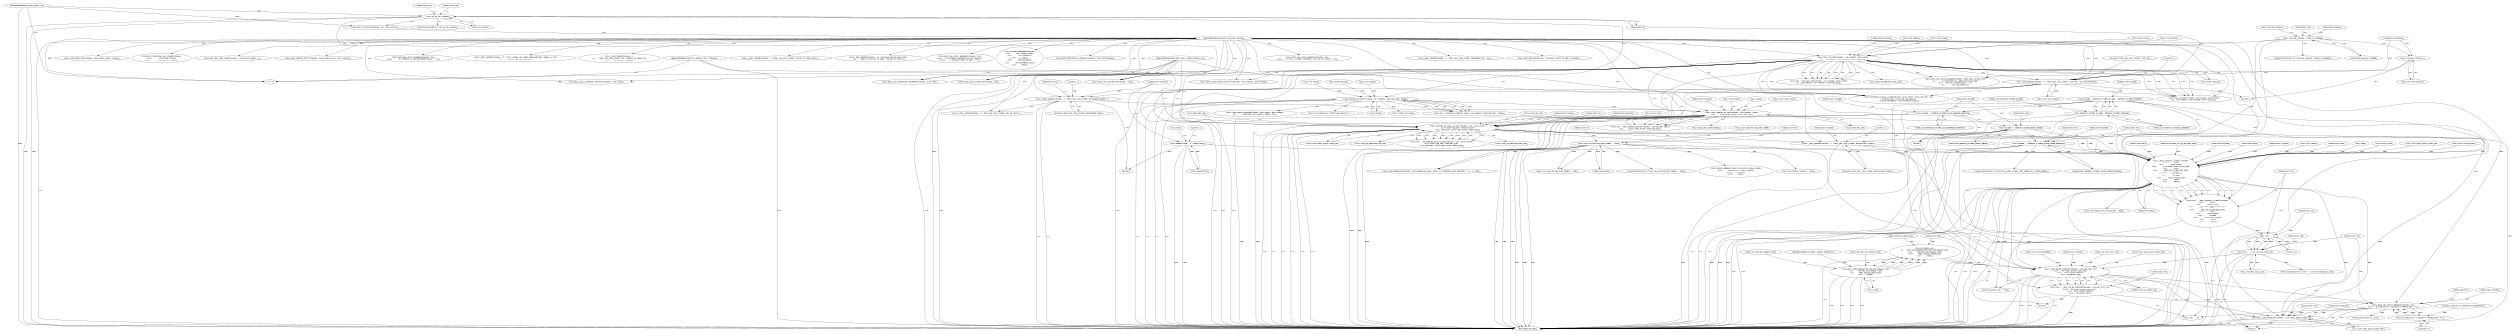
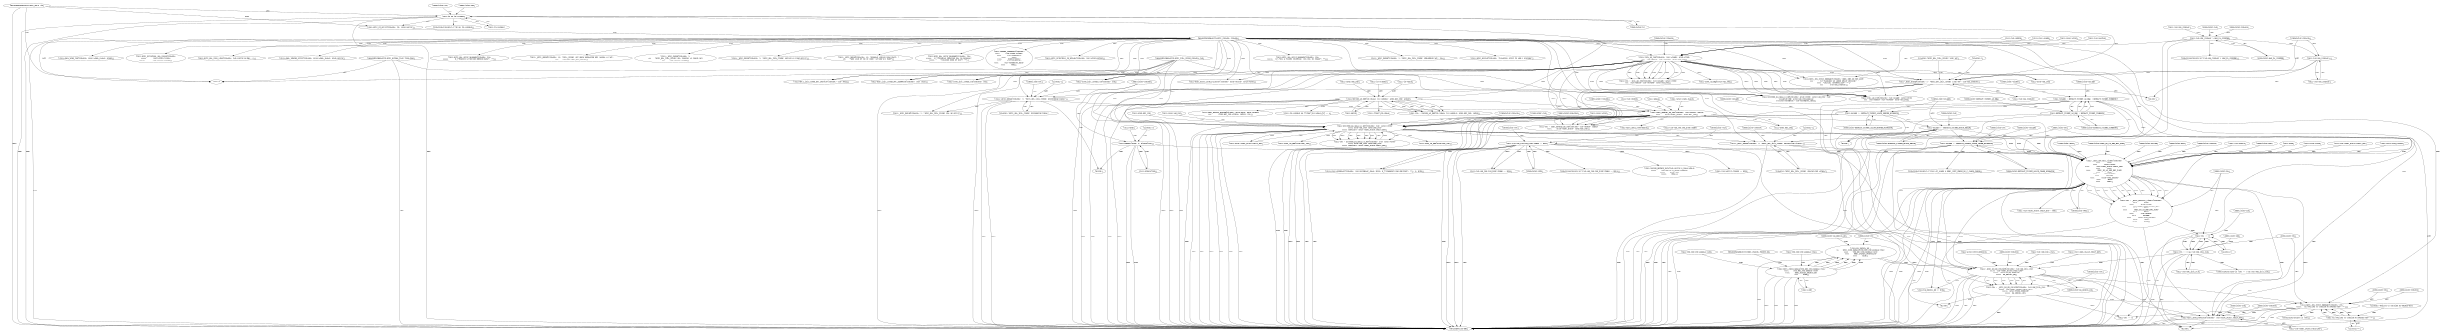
node "(Identifier,Ticket)": added
